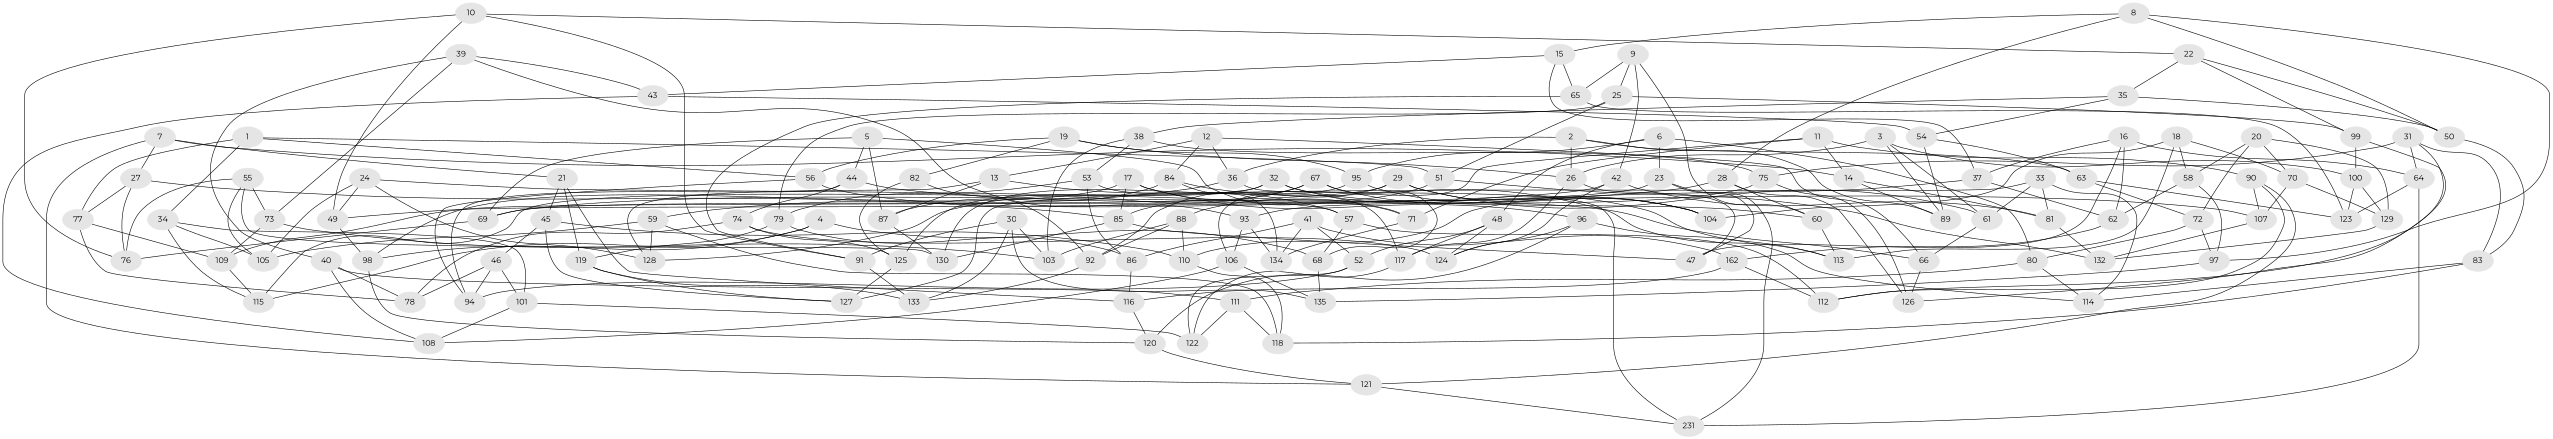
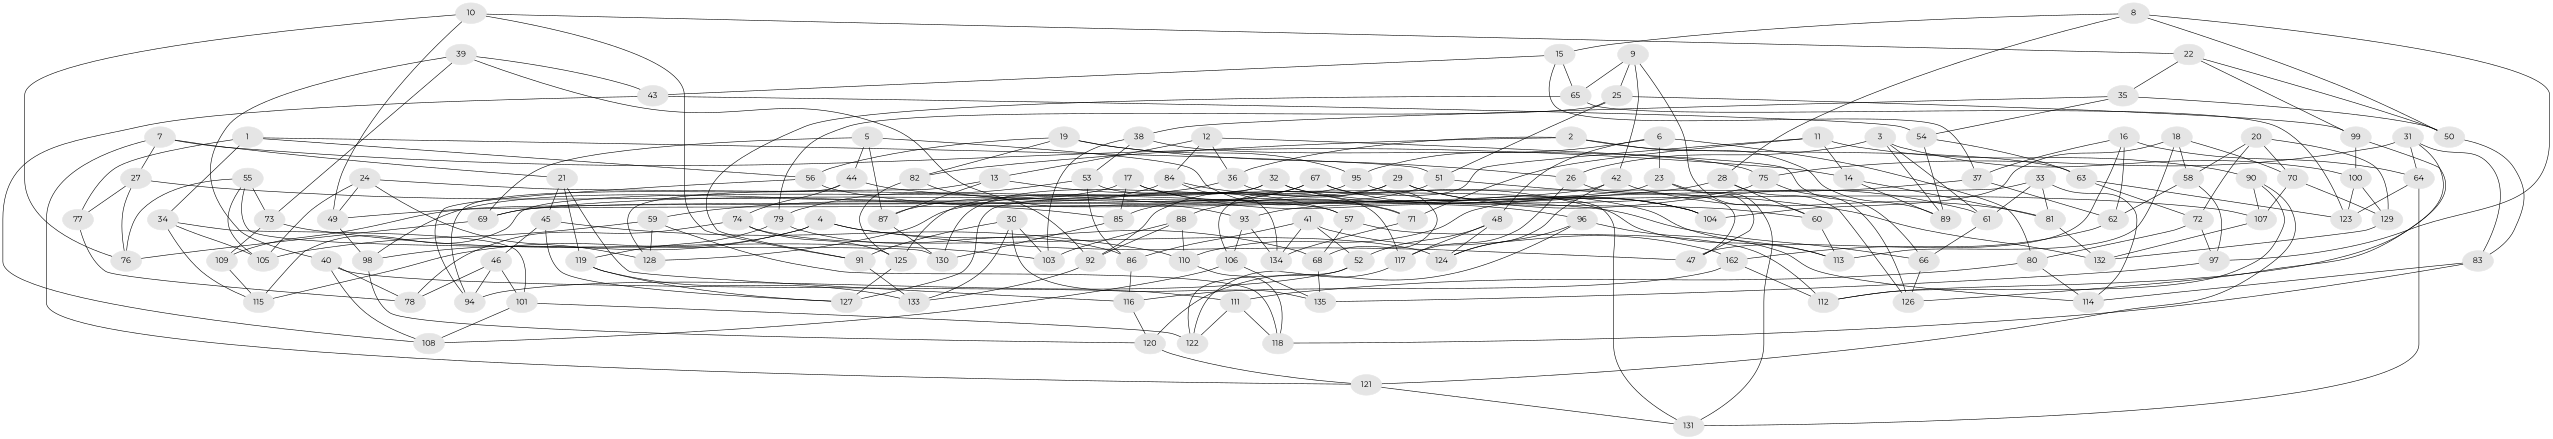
edge "2" -- "26": now "2" -- "82"
edge "77" -- "109": removed
edge "85" -- "47": now "4" -- "47"
node "231": label "231" -> "131"
